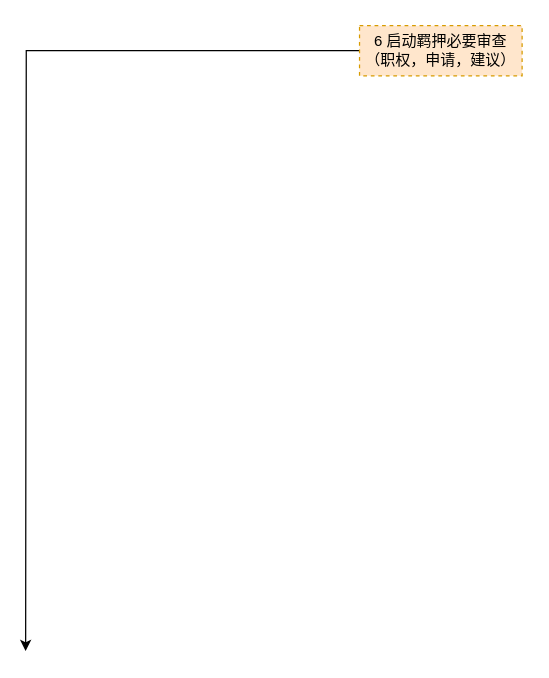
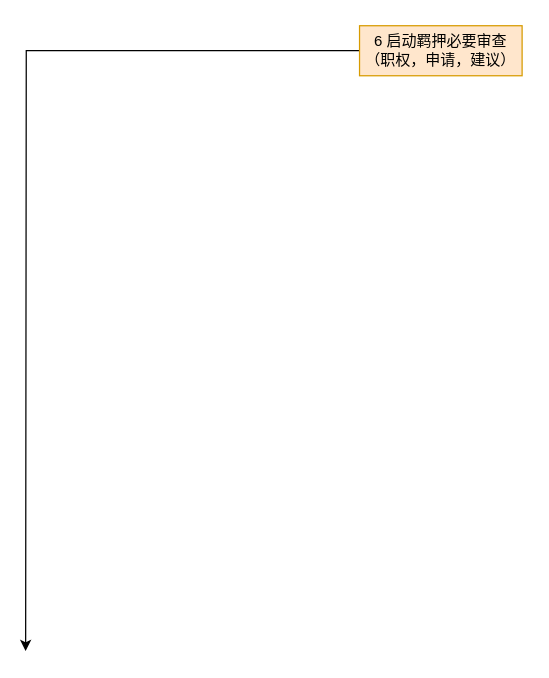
node "6 启动羁押必要审查（职权，申请，建议）": style dashed -> solid
